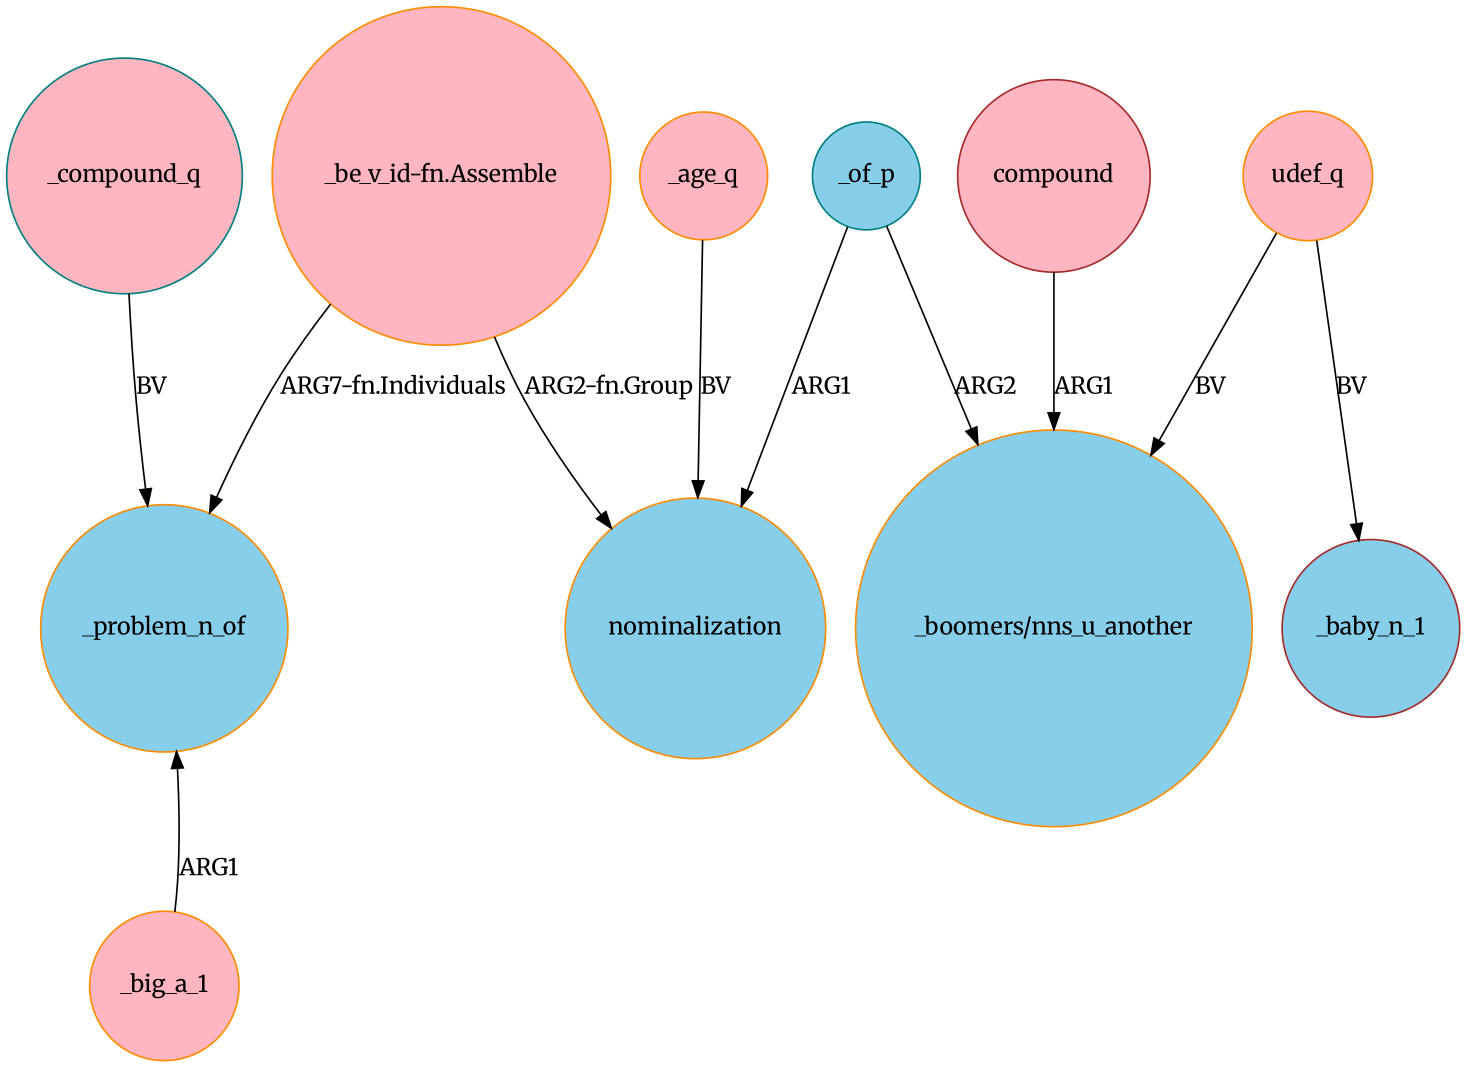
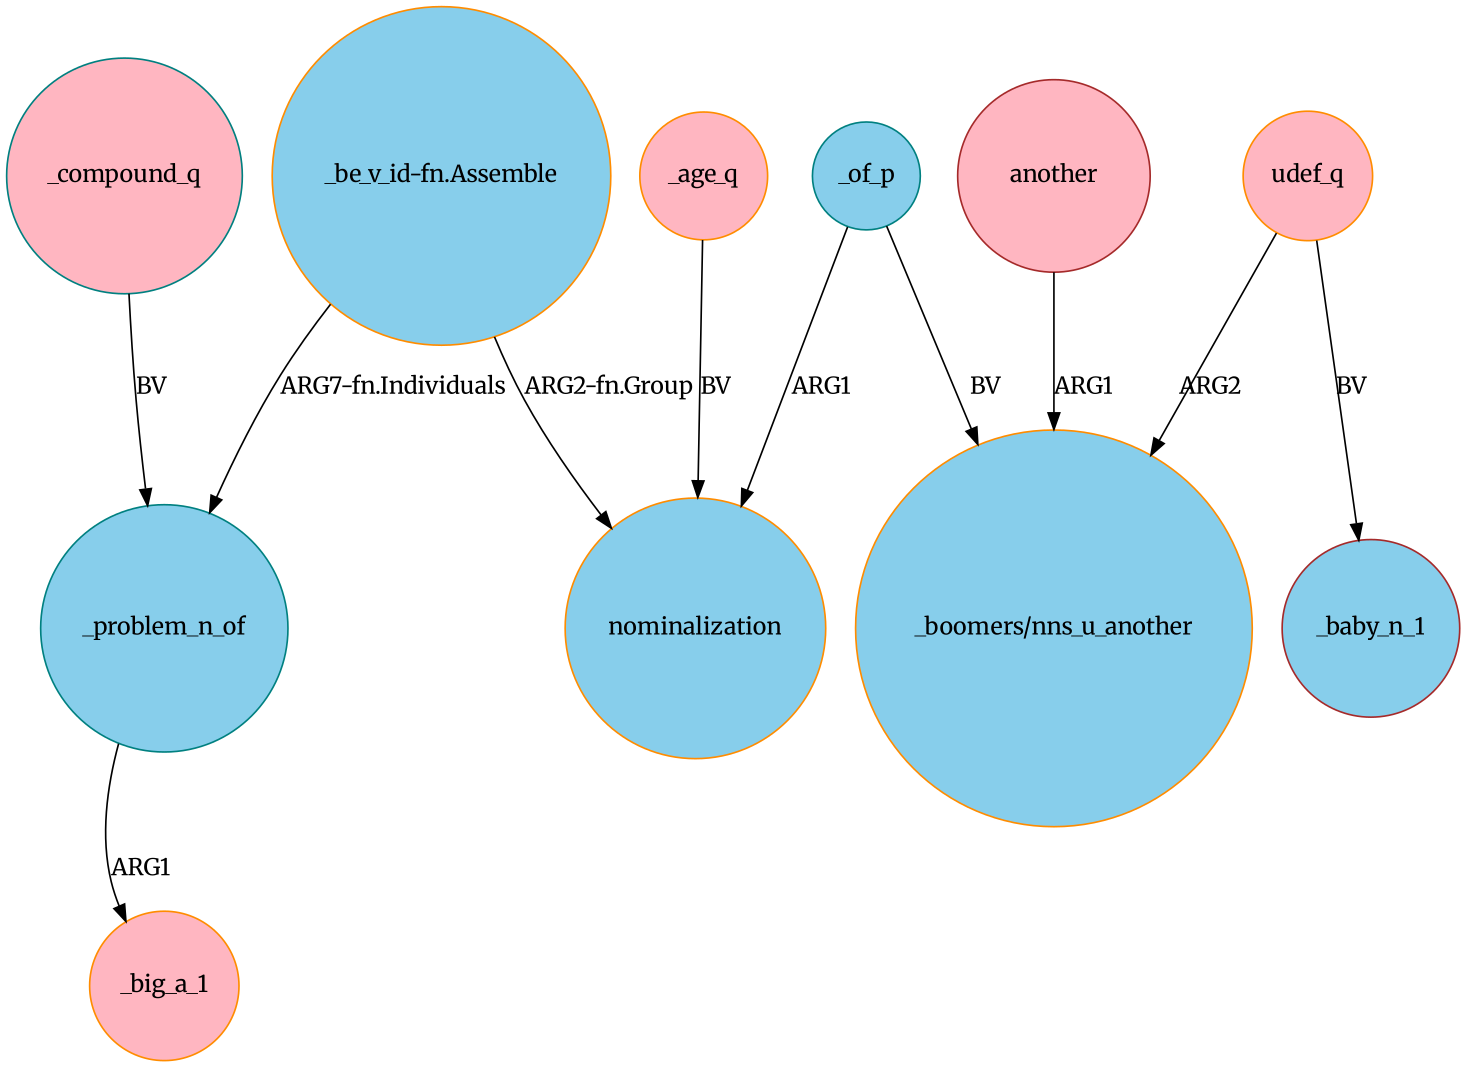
node "_be_v_id-fn.Assemble": fillcolor lightpink -> skyblue
node "compound": label "compound" -> "another"
edge "_of_p" -> "_boomers/nns_u_another": label "ARG2" -> "BV"
edge "udef_q" -> "_boomers/nns_u_another": label "BV" -> "ARG2"
node "_problem_n_of": color darkorange -> teal
edge "_big_a_1" -> "_problem_n_of": reversed
